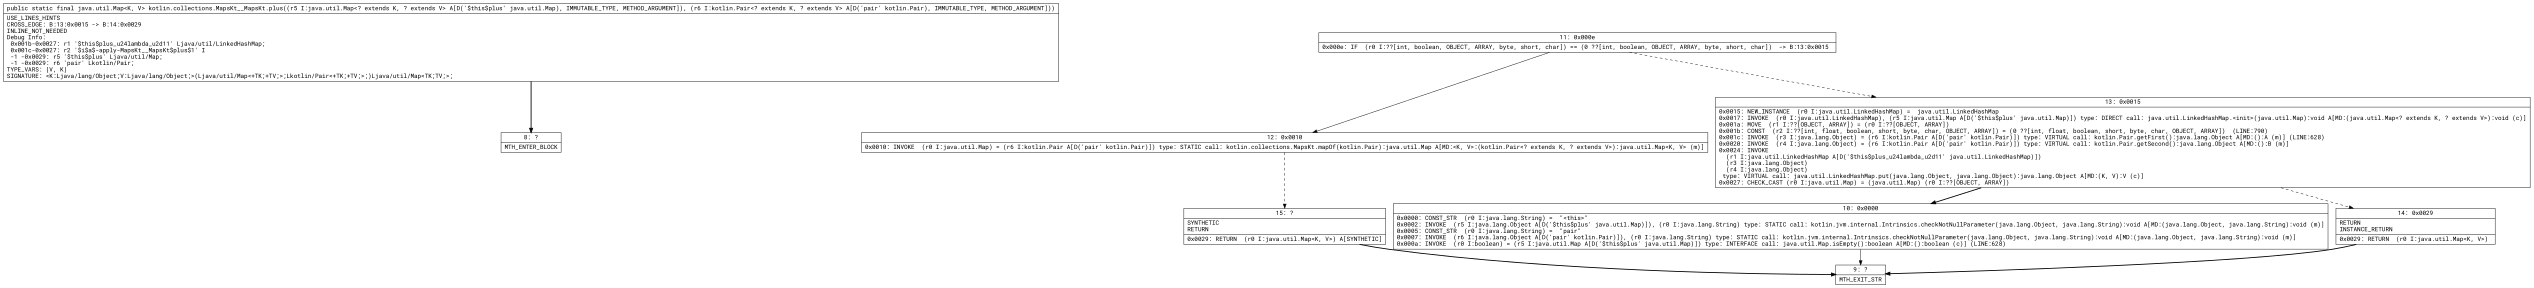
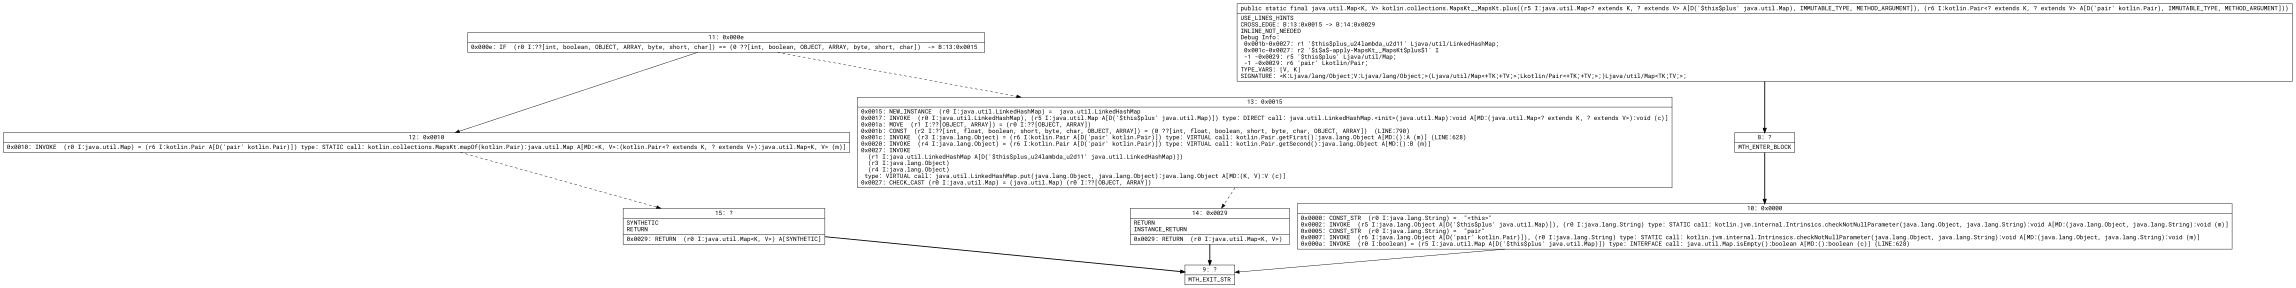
node "13: 0x0015": text "0x0024: INVOKE" -> "0x0027: INVOKE"
edge "13: 0x0015" -> "10: 0x0000": now "8: ?" -> "10: 0x0000"
